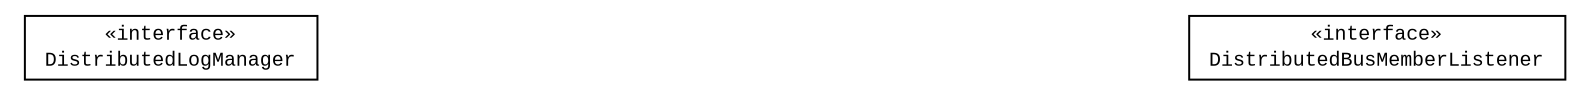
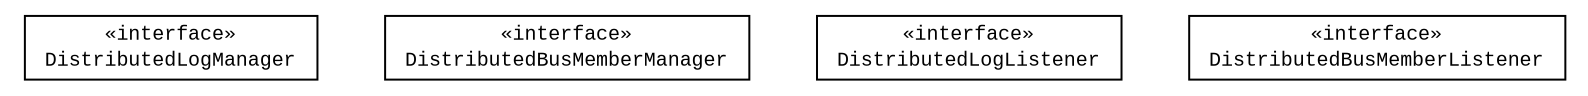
node "DistributedBusMemberManager": added
node "DistributedLogListener": added
